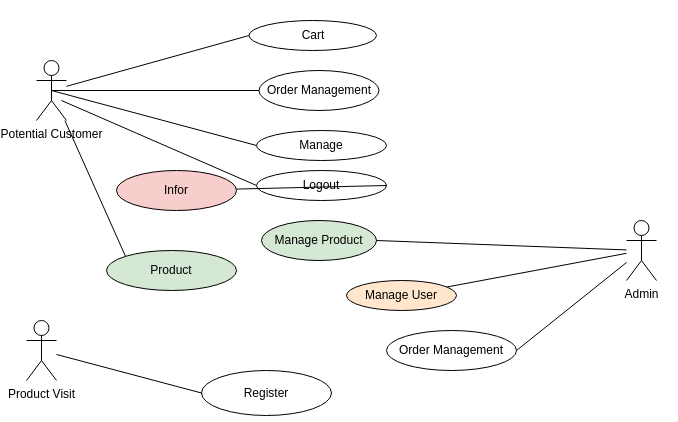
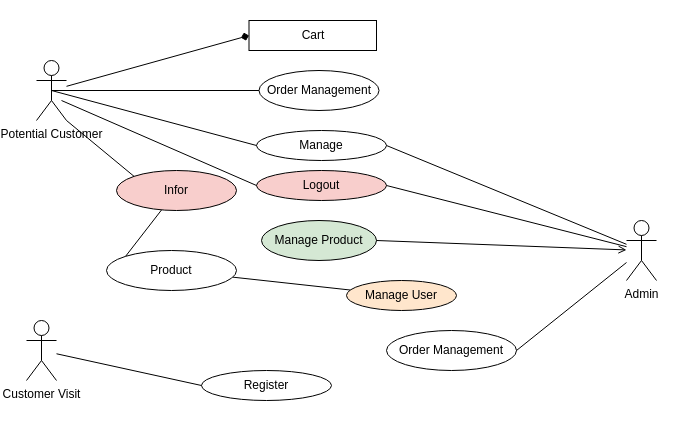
node "Cart": shape ellipse -> rectangle
edge "Cart" -- "Potential Customer": arrowhead none -> diamond
edge "Potential Customer" -- "Infor": added
node "Logout": fillcolor #ffffff -> #f8cecc
edge "Logout" -- "Infor": now "Logout" -- "Admin"
edge "Potential Customer" -- "Product": now "Infor" -- "Product"
edge "Manage" -- "Admin": added
edge "Manage Product" -- "Admin": arrowhead none -> open
edge "Admin" -- "Manage User": now "Product" -- "Manage User"
node "Product": fillcolor #d5e8d4 -> #ffffff
node "Register": size 130x45 -> 130x30
node "Product Visit": label "Product Visit" -> "Customer Visit"
